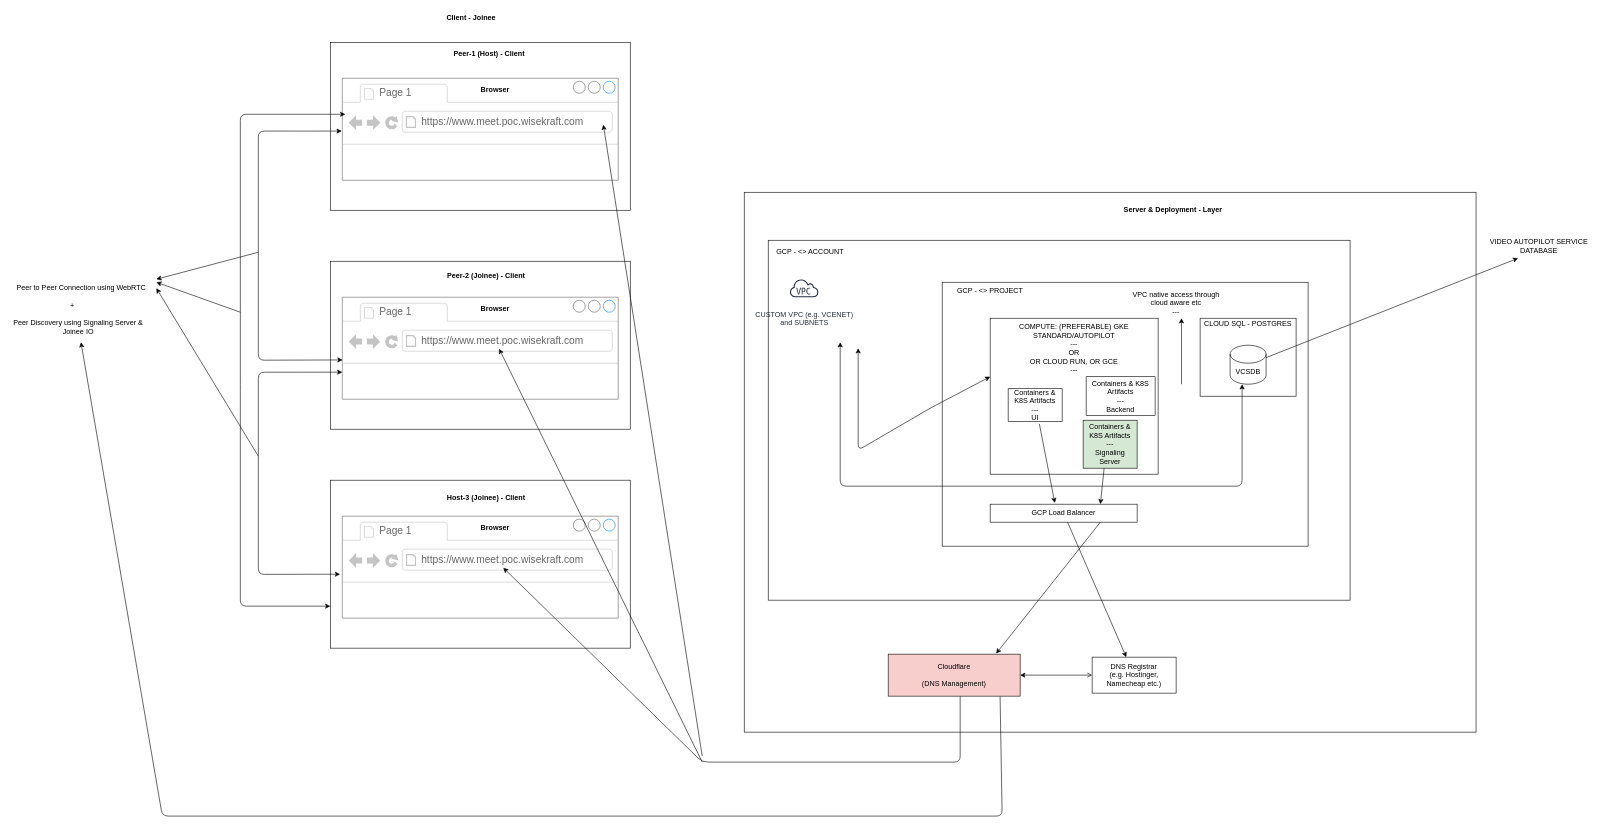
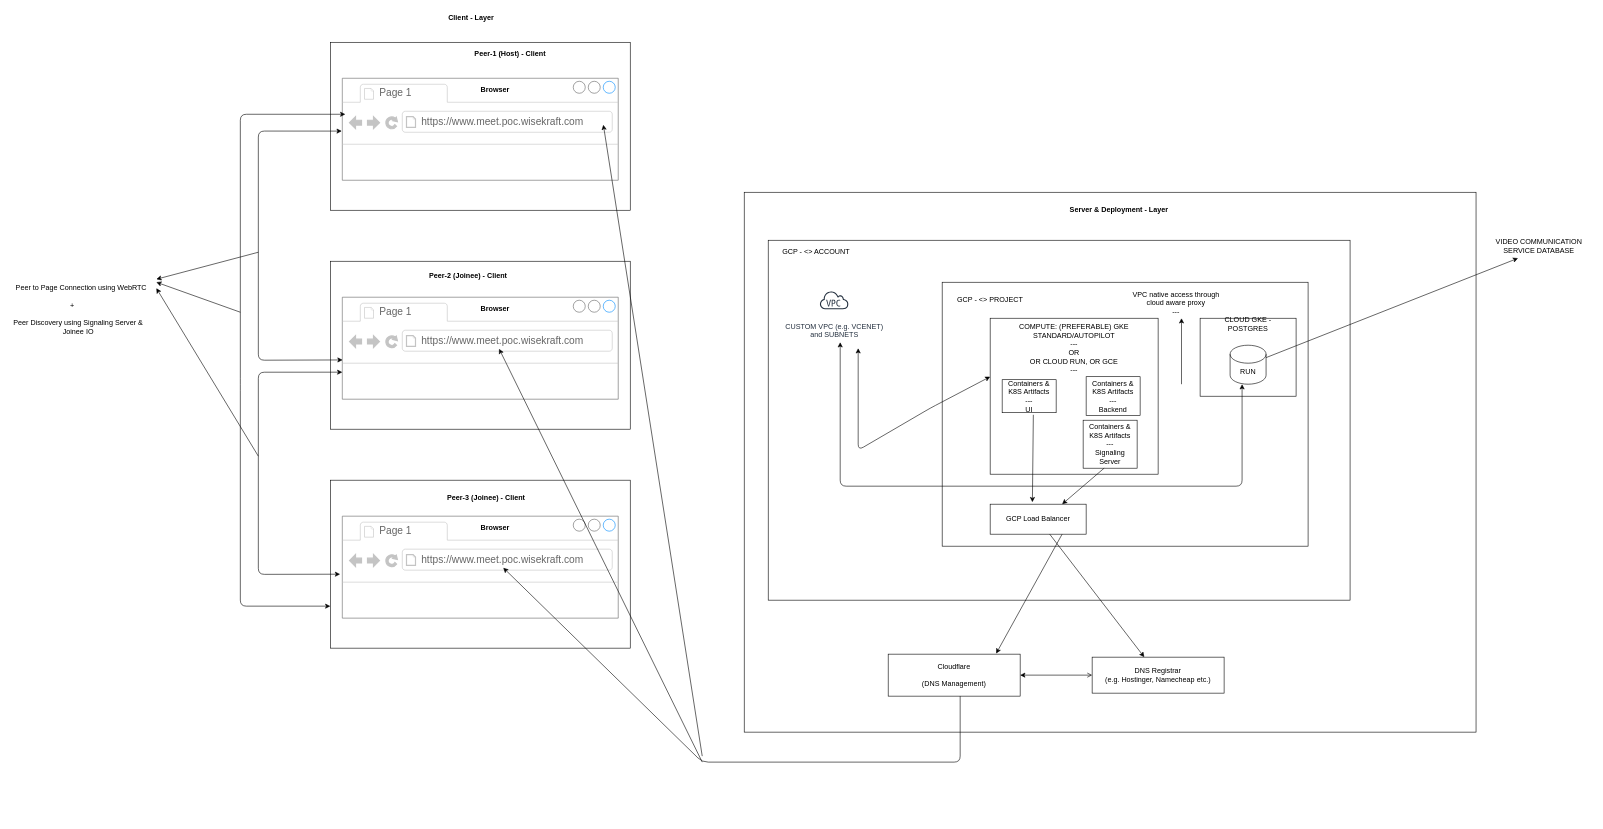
node "Client - Joinee": label "Client - Joinee" -> "Client - Layer"
node "Peer-1 (Host) - Client": moved (489, 54) -> (510, 54)
node "Server & Deployment - Layer": moved (1173, 210) -> (1119, 210)
node "VIDEO AUTOPILOT SERVICE DATABASE": label "VIDEO AUTOPILOT SERVICE DATABASE" -> "VIDEO COMMUNICATION SERVICE DATABASE"
node "GCP - <> ACCOUNT": moved (810, 252) -> (816, 252)
node "Peer-2 (Joinee) - Client": moved (486, 276) -> (468, 276)
node "Peer to Peer Connection using WebRTC": label "Peer to Peer Connection using WebRTC" -> "Peer to Page Connection using WebRTC"
node "CUSTOM VPC (e.g. VCENET) and SUBNETS": moved (804, 288) -> (834, 300)
node "GCP - <> PROJECT": moved (990, 291) -> (990, 300)
node "VPC native access through cloud aware etc ---": label "VPC native access through cloud aware etc ---" -> "VPC native access through cloud aware proxy ---"
node "CLOUD SQL - POSTGRES": label "CLOUD SQL - POSTGRES" -> "CLOUD GKE - POSTGRES"
node "VCSDB": label "VCSDB" -> "RUN"
node "Containers & K8S Artifacts --- Backend": size 69x39 -> 54x39
node "Containers & K8S Artifacts --- UI": moved (1035, 405) -> (1029, 396)
node "Containers & K8S Artifacts --- Signaling Server": fillcolor #d5e8d4 -> #ffffff
node "Host-3 (Joinee) - Client": label "Host-3 (Joinee) - Client" -> "Peer-3 (Joinee) - Client"
node "GCP Load Balancer": size 147x18 -> 96x30
edge "Cloudflare (DNS Management)" -> "Peer Discovery using Signaling Server & Joinee IO": removed
node "Cloudflare (DNS Management)": fillcolor #f8cecc -> #ffffff
node "DNS Registrar (e.g. Hostinger, Namecheap etc.)": size 84x36 -> 132x36
